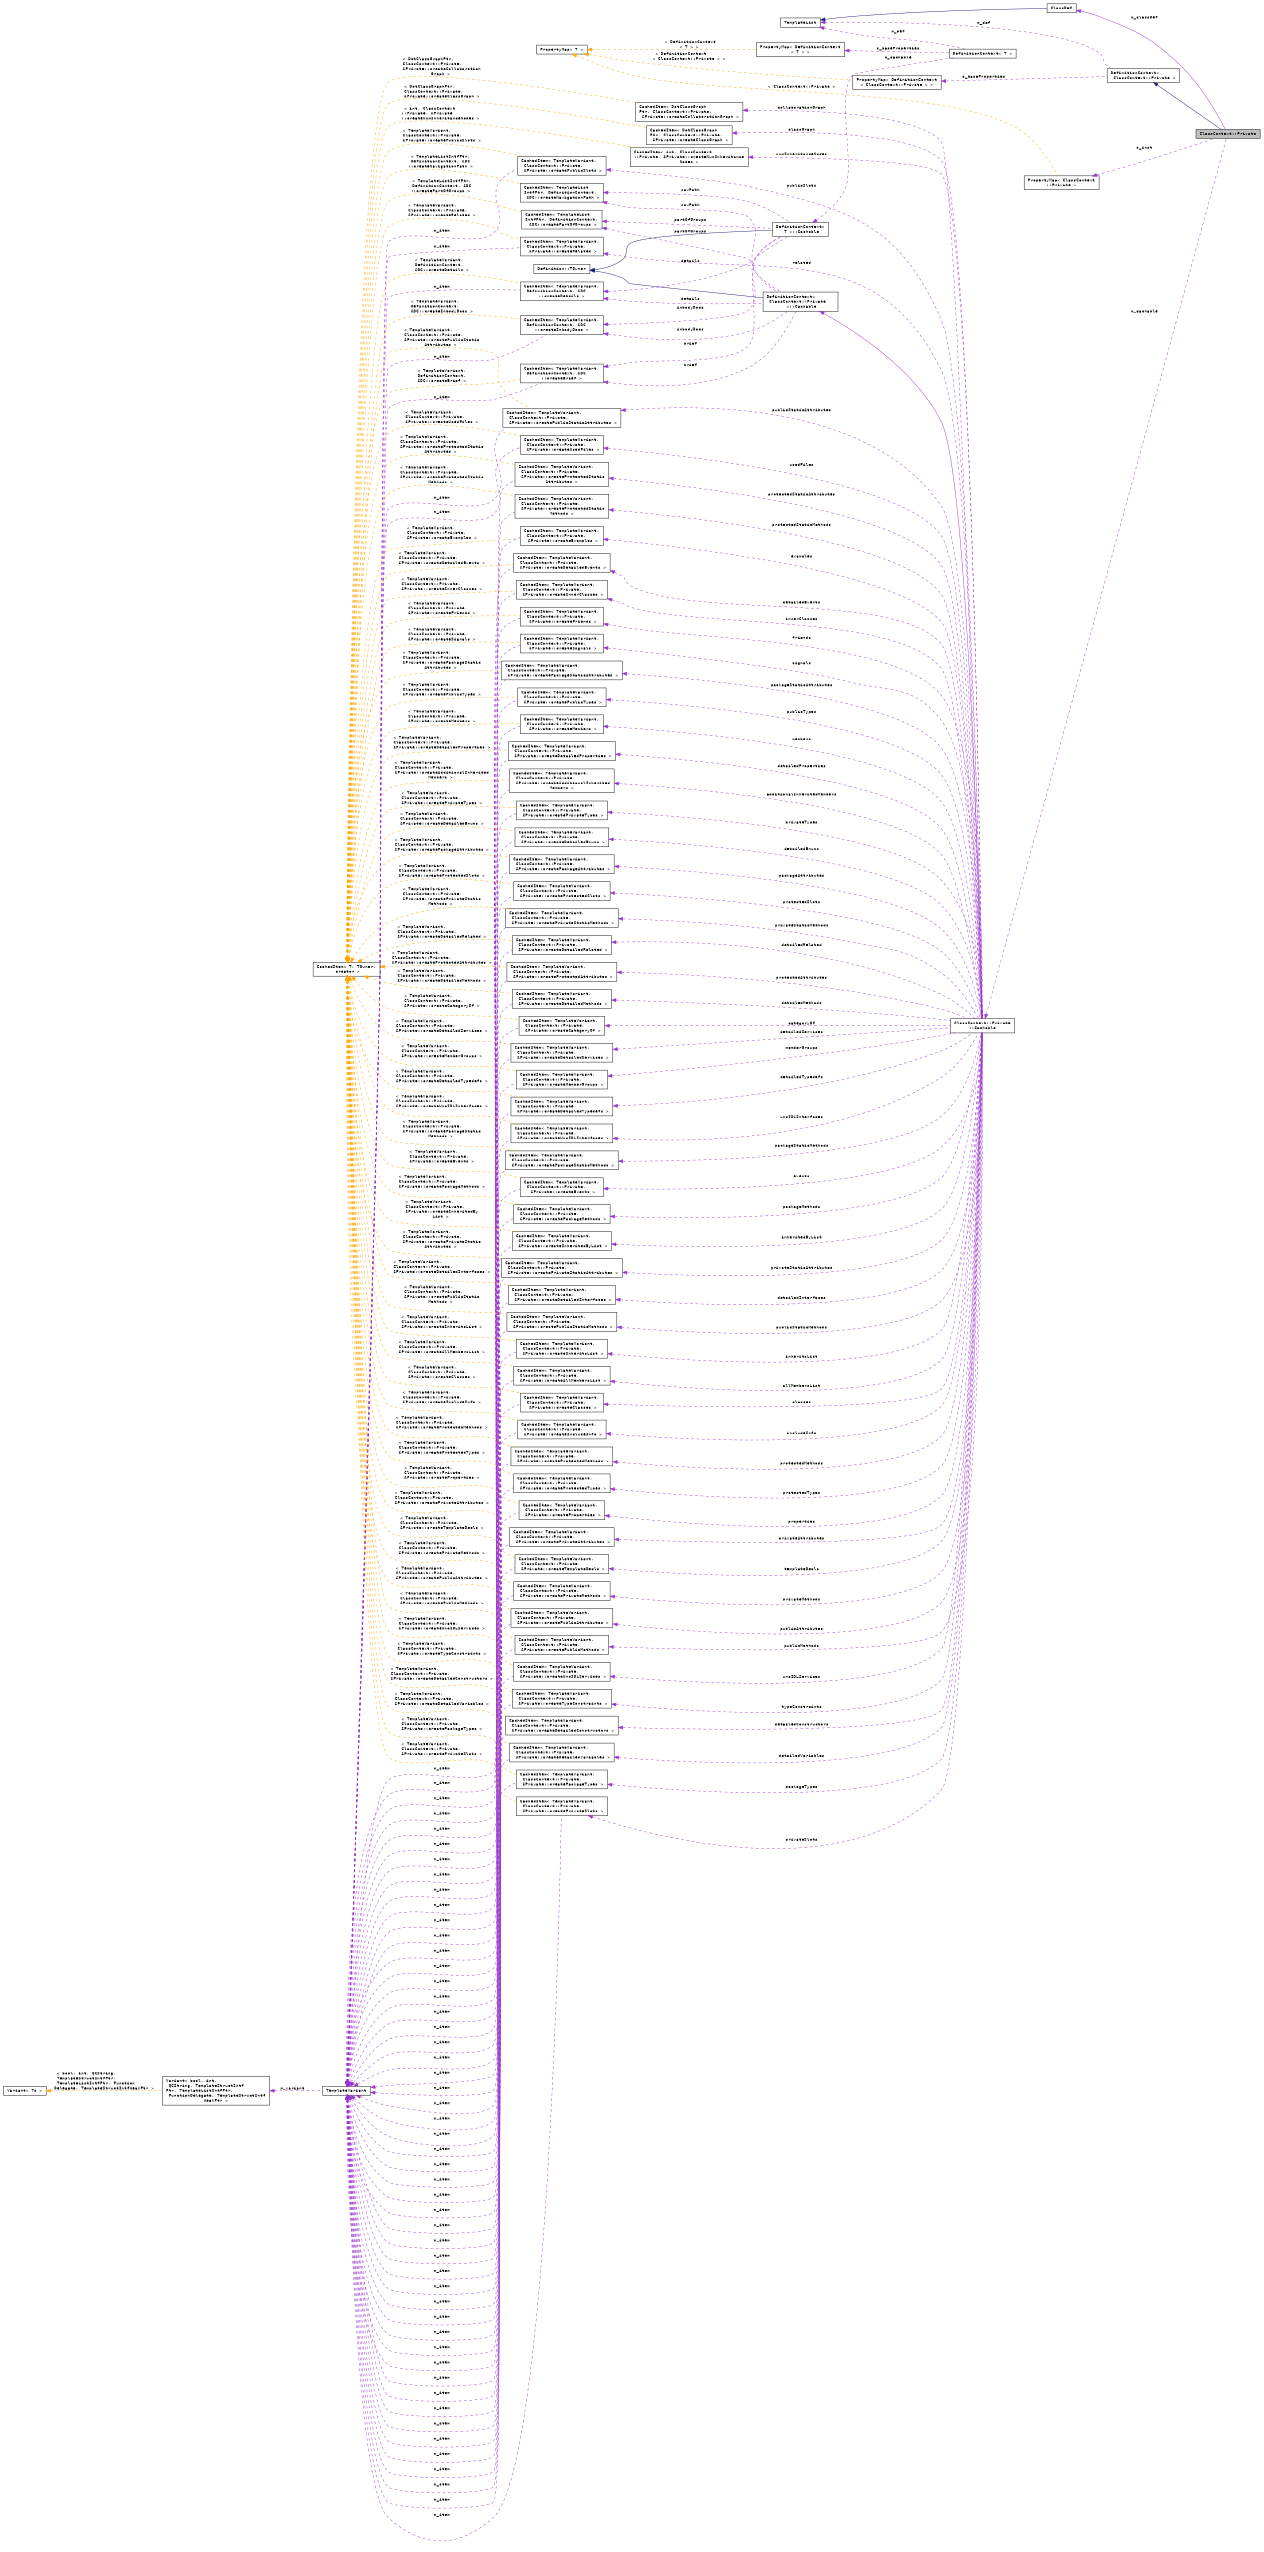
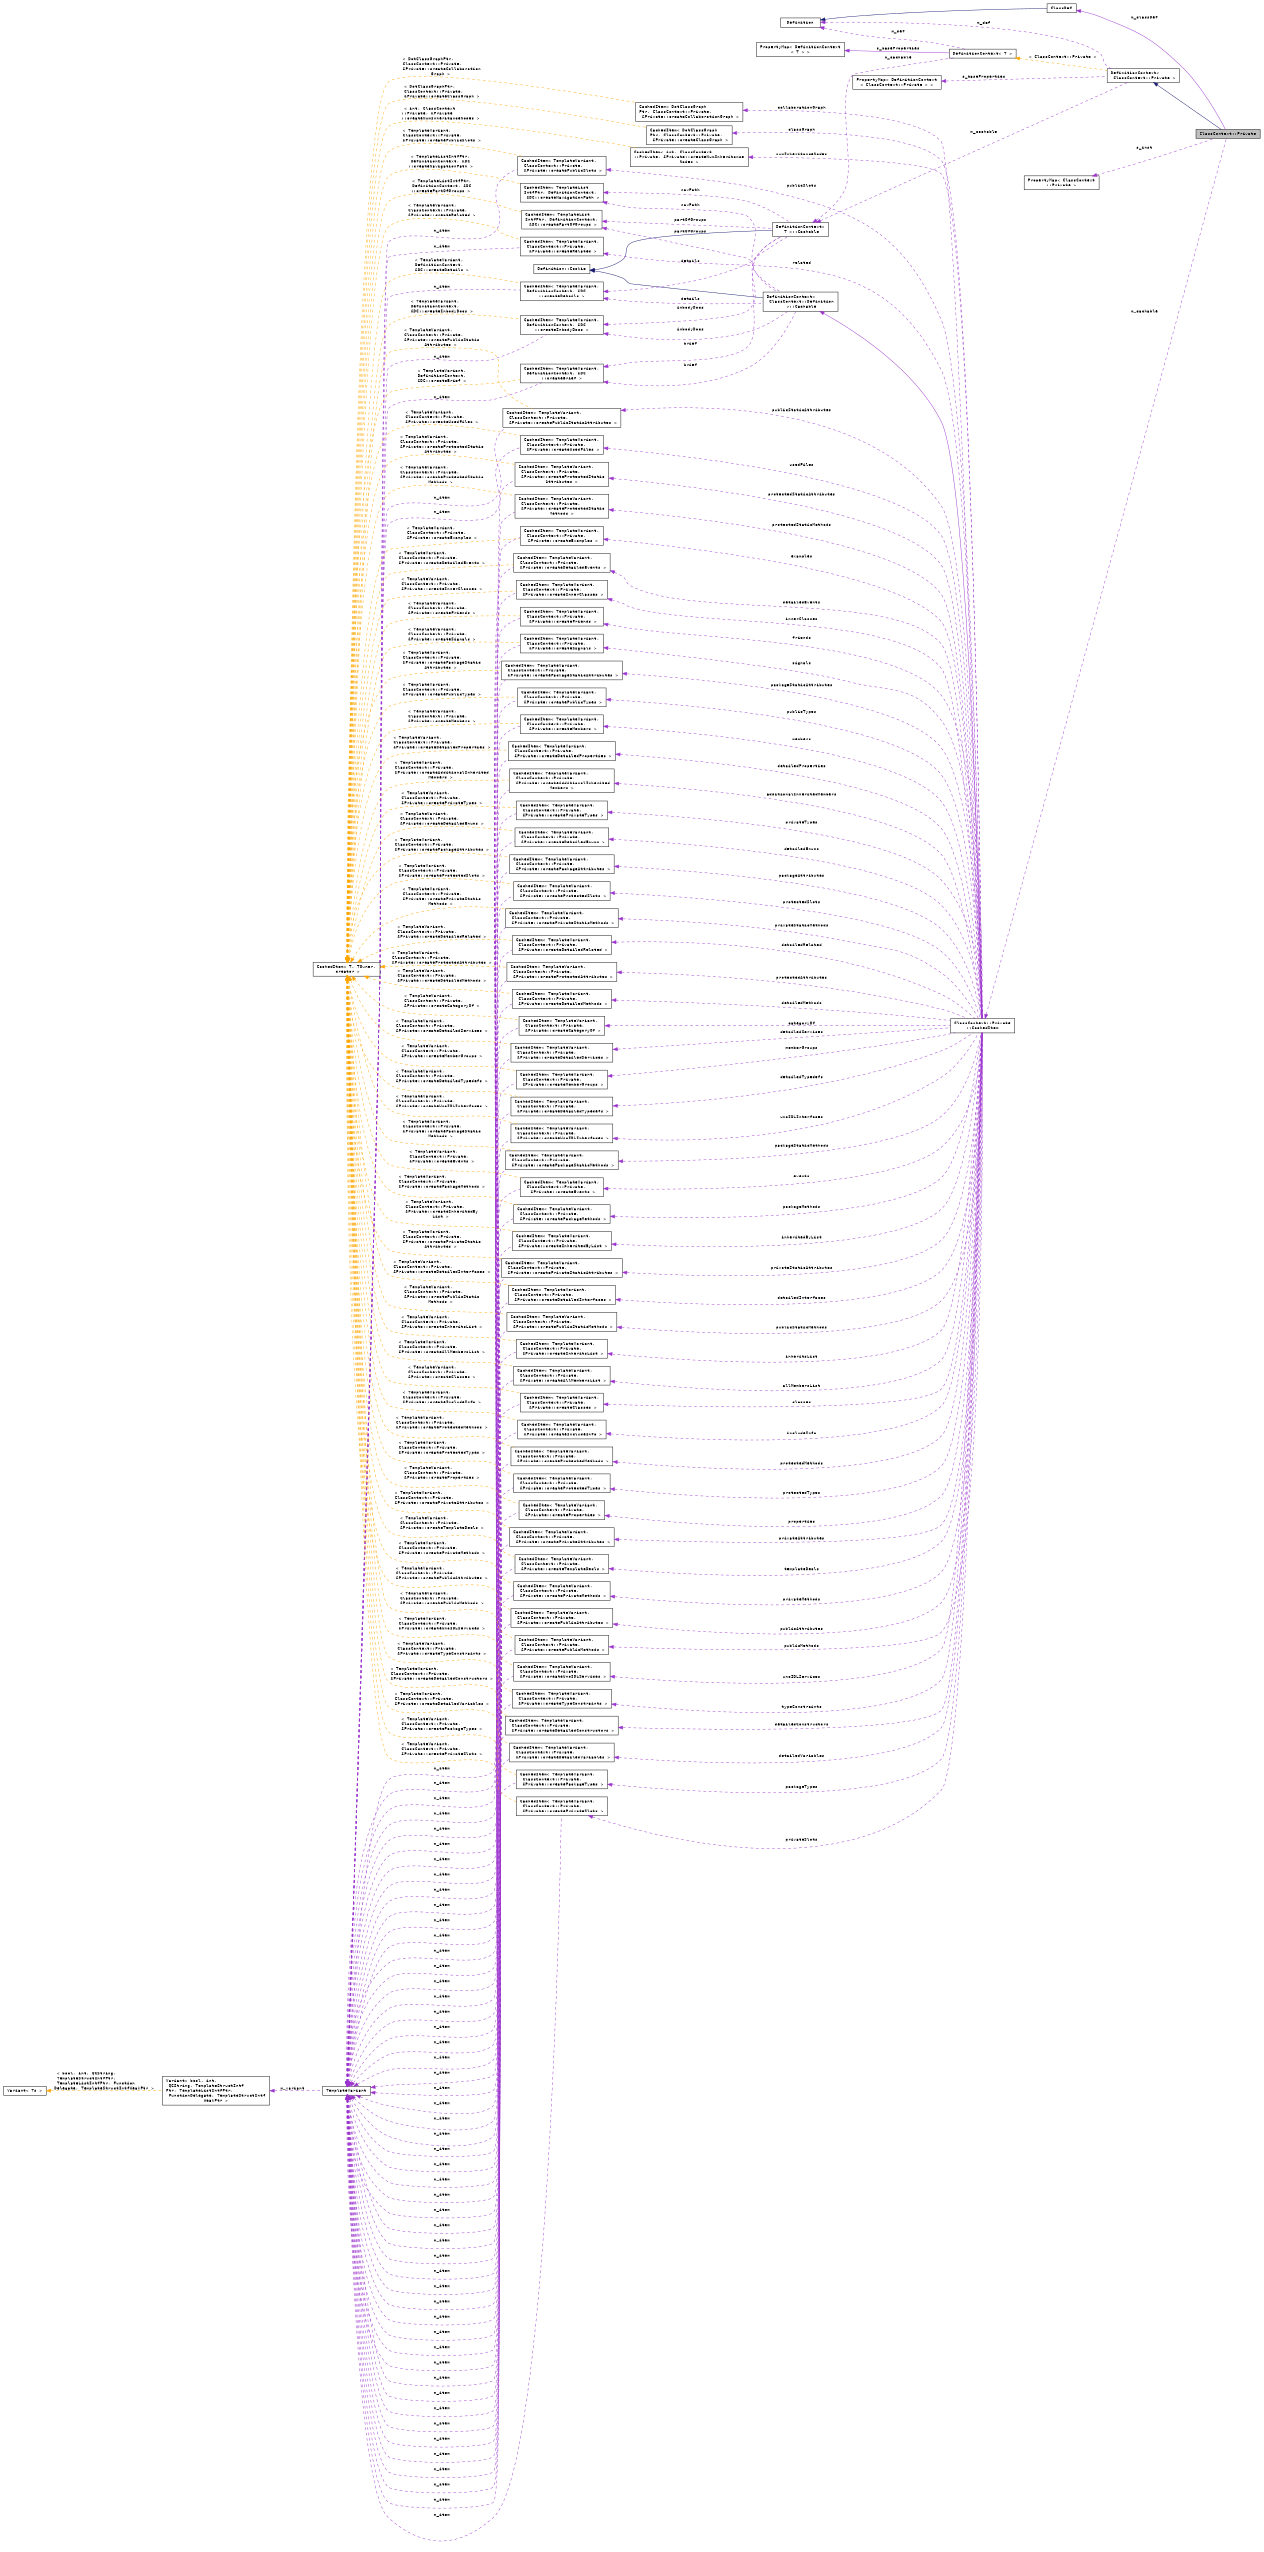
node "TemplateList": label "TemplateList" -> "Definition"
node "PropertyMap< T >": removed
edge "DefinitionContext< T >" -> "PropertyMap< DefinitionContext < T > >": style dashed -> solid
edge "DefinitionContext< ClassContext::Private >" -> "DefinitionContext< T >": added, label "< ClassContext::Private >"
edge "DefinitionContext< ClassContext::Private >" -> "DefinitionContext< T >::Cachable": added, label "m_cachable"
node "Definition::TOwner": label "Definition::TOwner" -> "Definition::Cookie"
node "DefinitionContext< ClassContext::Private >::Cachable": label "DefinitionContext< ClassContext::Private >::Cachable" -> "DefinitionContext< ClassContext::Definition >::Cachable"
node "ClassContext::Private ::Cachable": label "ClassContext::Private ::Cachable" -> "ClassContext::Private ::CachedItem"
